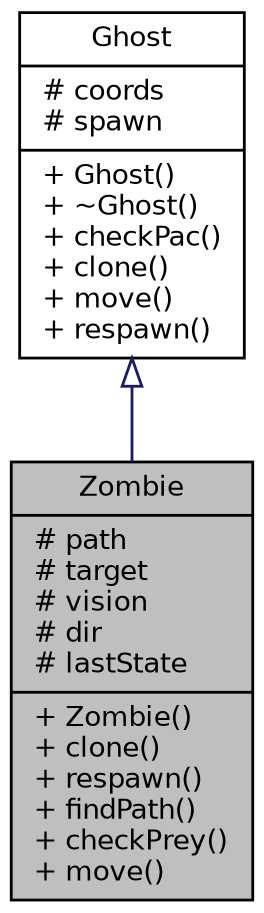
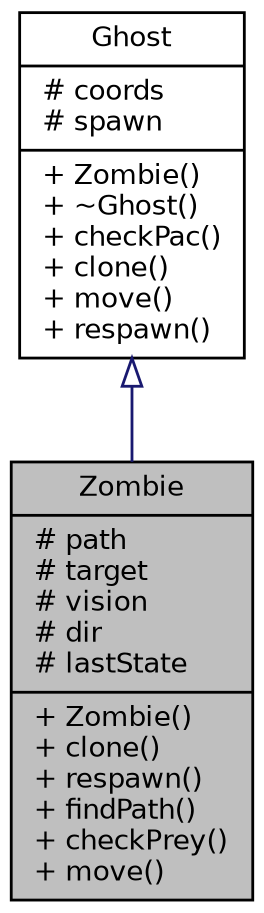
node "Ghost": text "+ Ghost()" -> "+ Zombie()"
